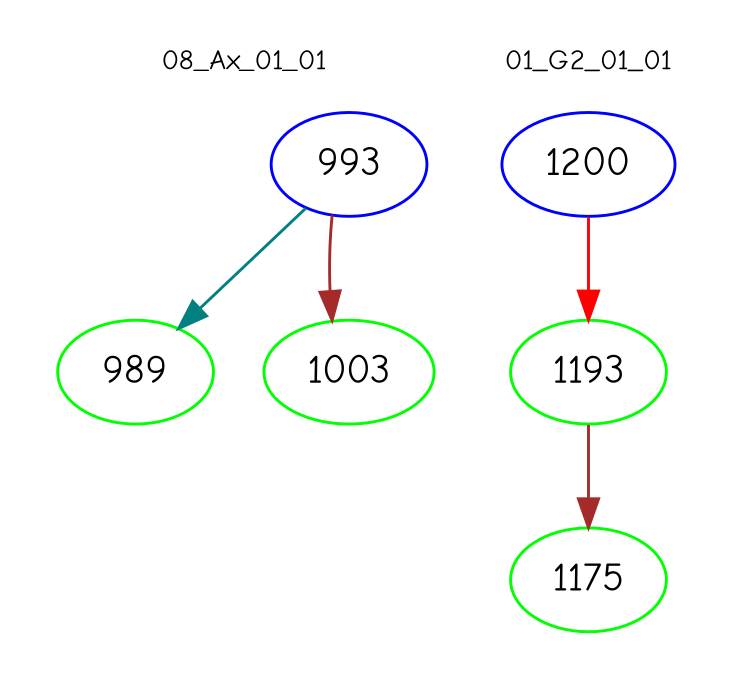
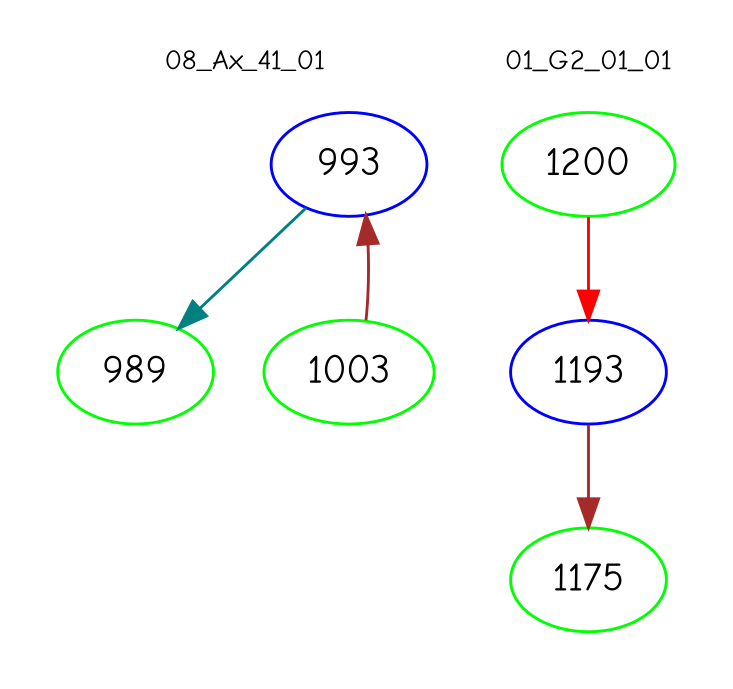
cluster "08_Ax_01_01": label "08_Ax_01_01" -> "08_Ax_41_01"
node "1200": color blue -> green
edge "993" -> "1003": reversed
node "1193": color green -> blue
